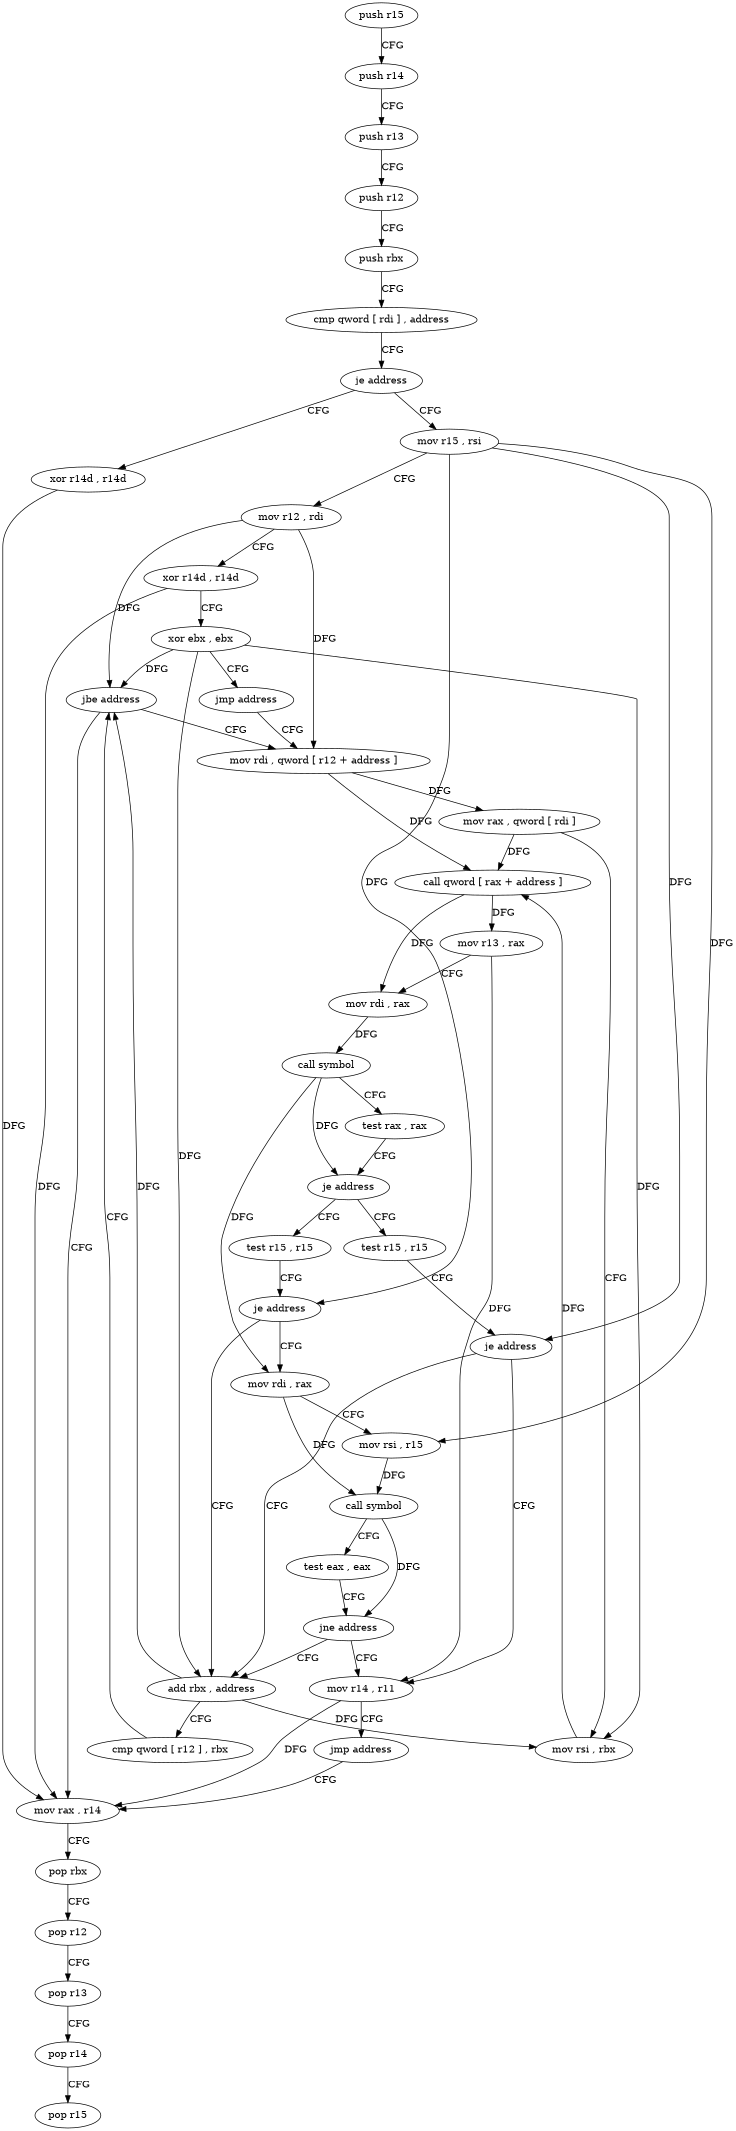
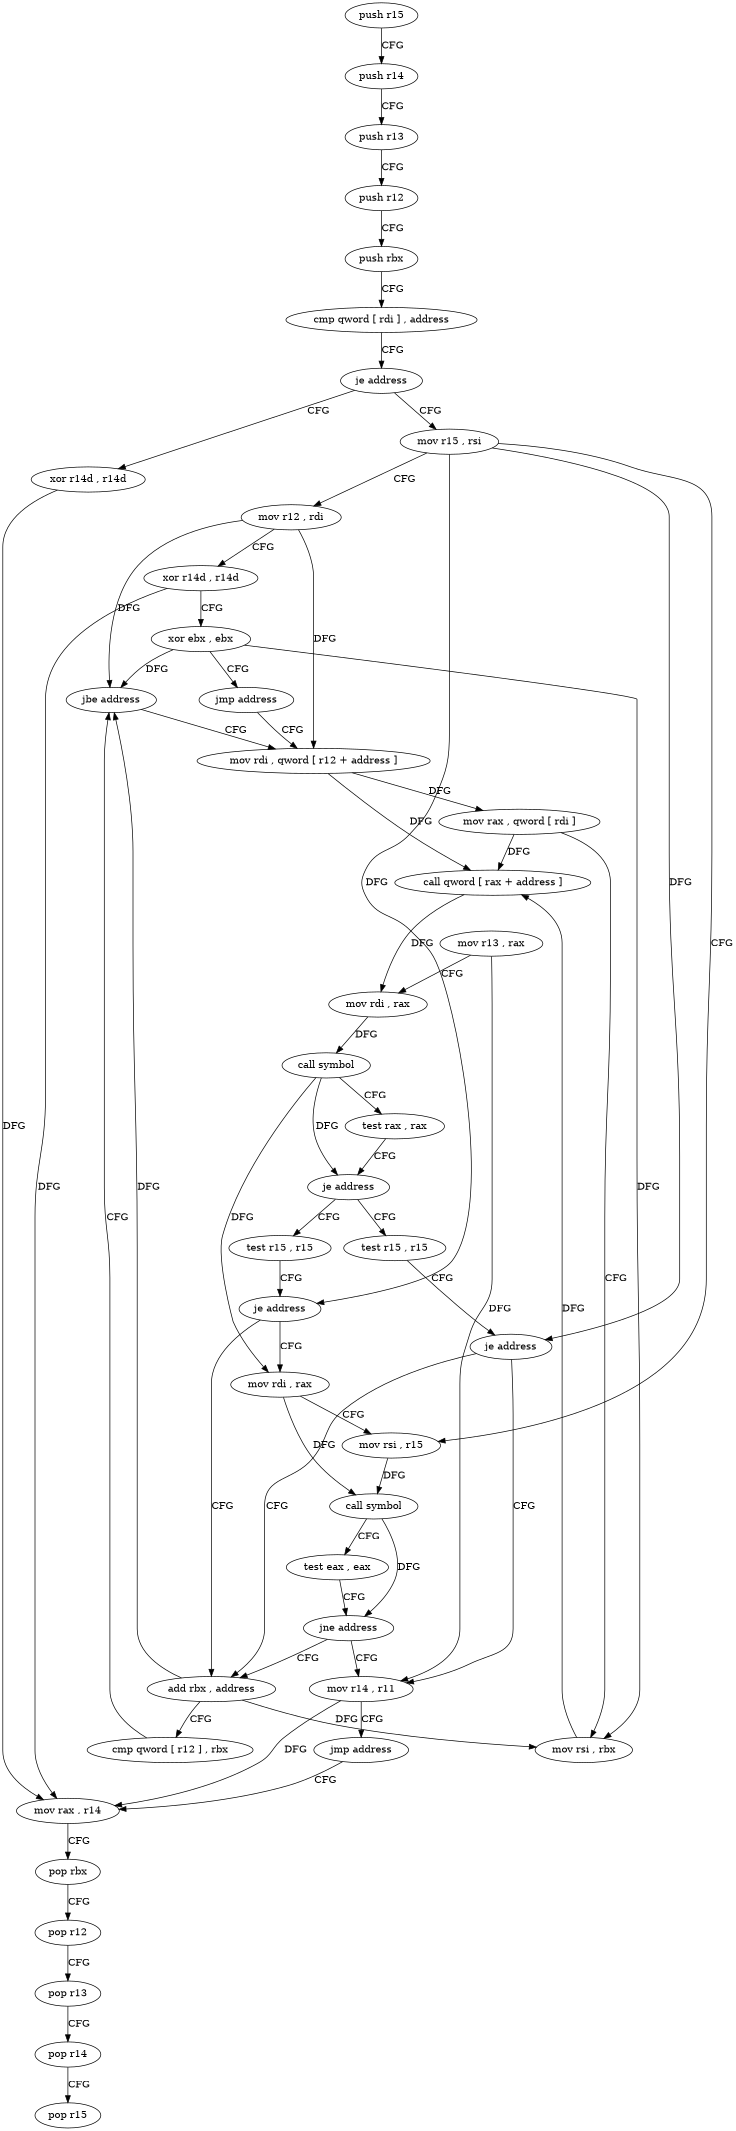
edge "call qword [ rax + address ]" -> "mov r13 , rax": removed, label "DFG"
edge "mov r15 , rsi" -> "mov rsi , r15": label "DFG" -> "CFG"
edge "xor ebx , ebx" -> "add rbx , address": removed, label "DFG"
edge "jbe address" -> "mov rax , r14": removed, label "CFG"
